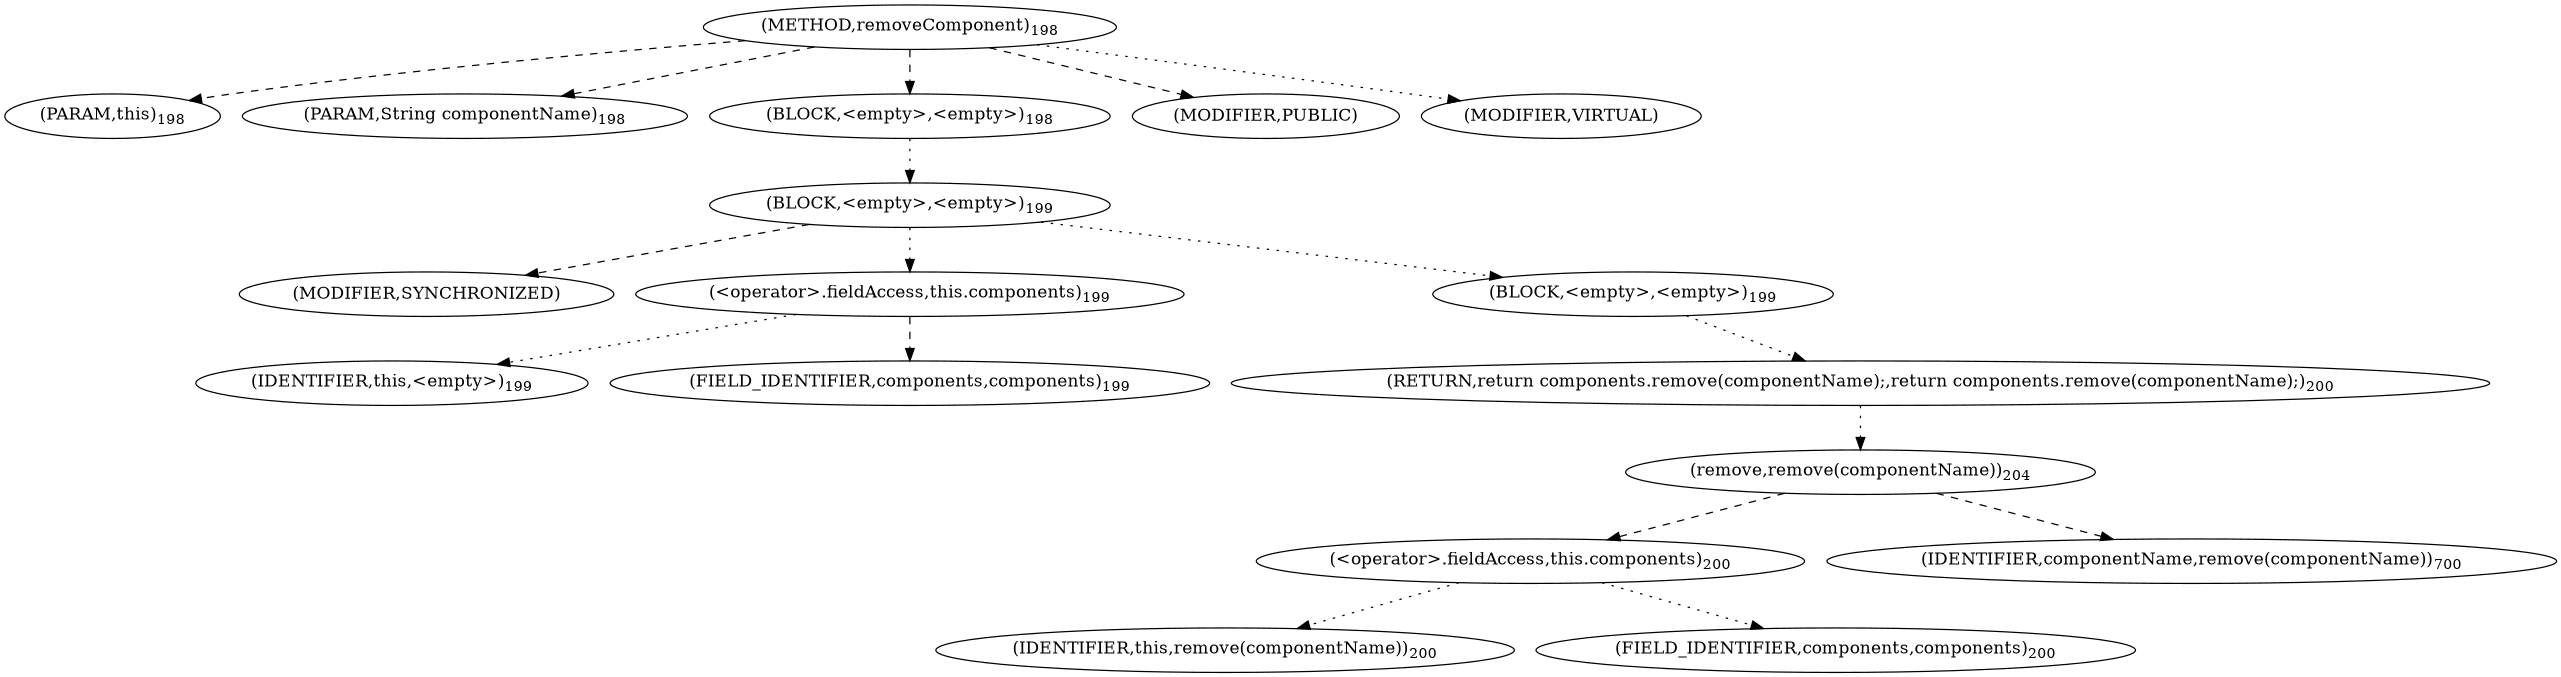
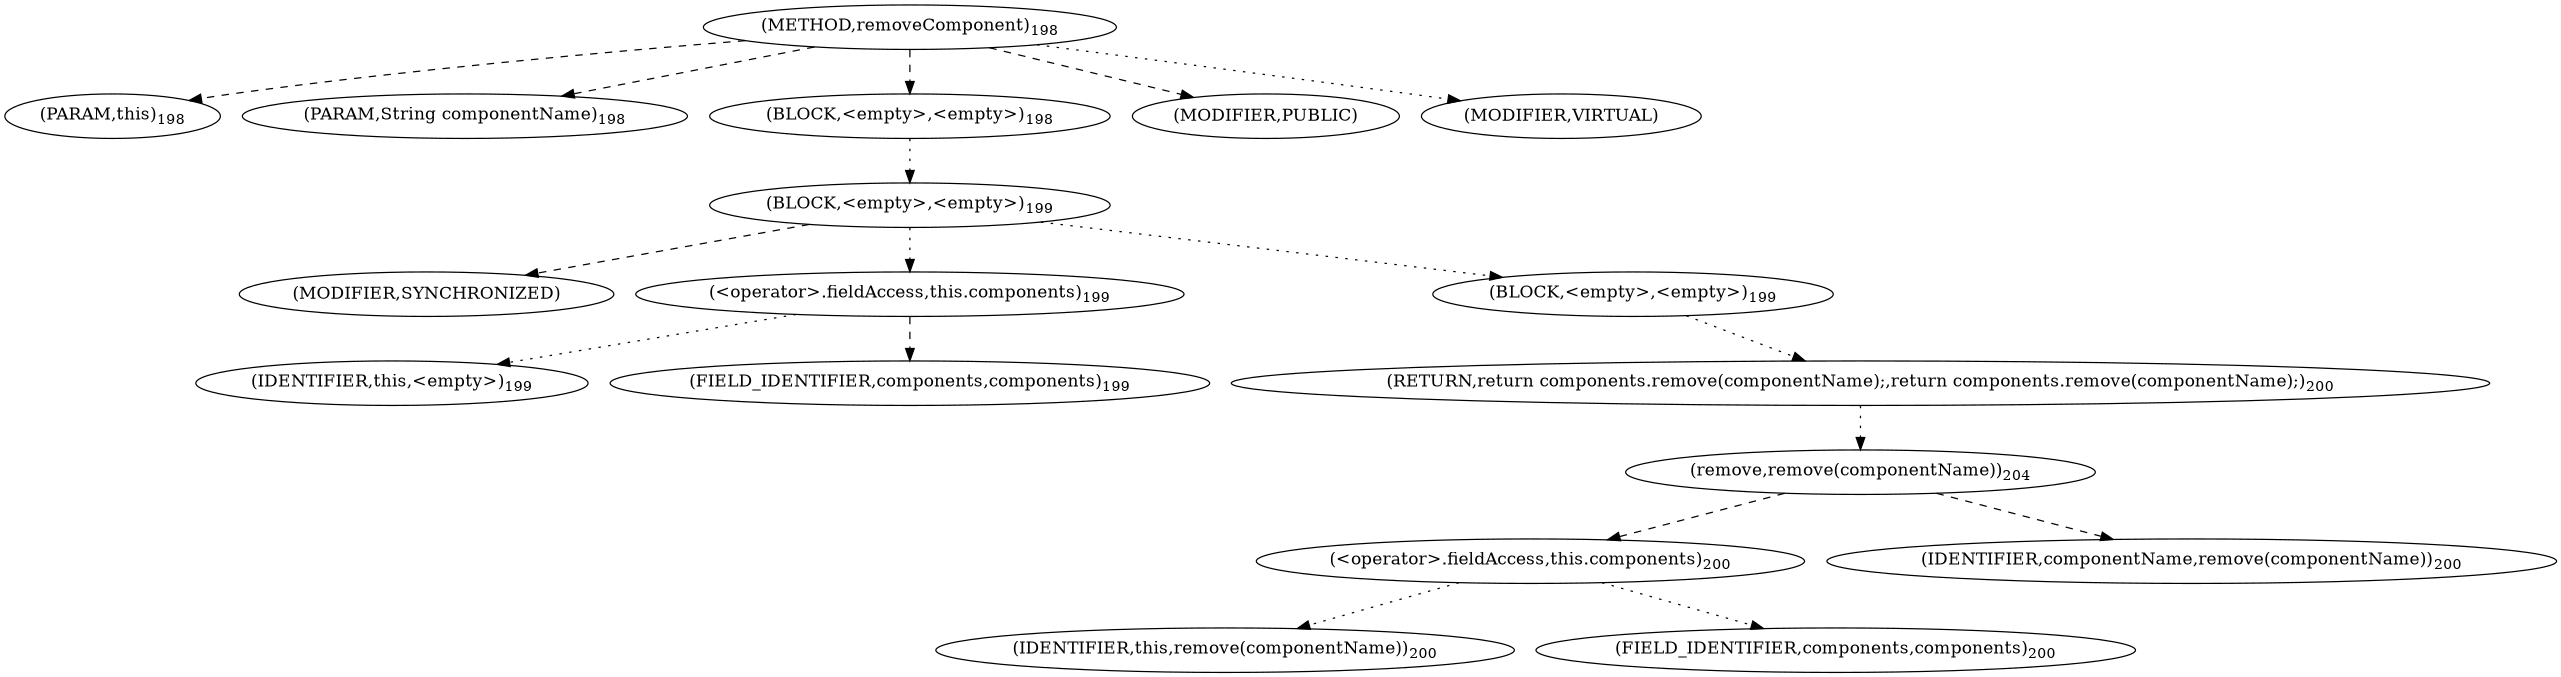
node "(IDENTIFIER,componentName,remove(componentName))": text "700" -> "200"
